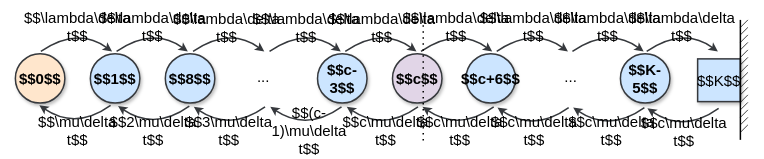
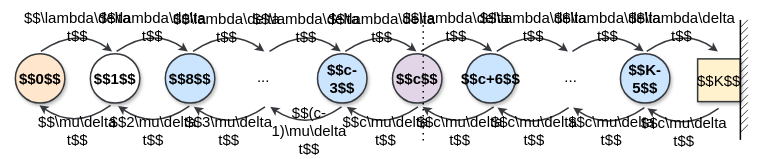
node "$$1$$": fillcolor #cce5ff -> #ffffff
node "$$K$$": fillcolor #cce5ff -> #fff2cc
